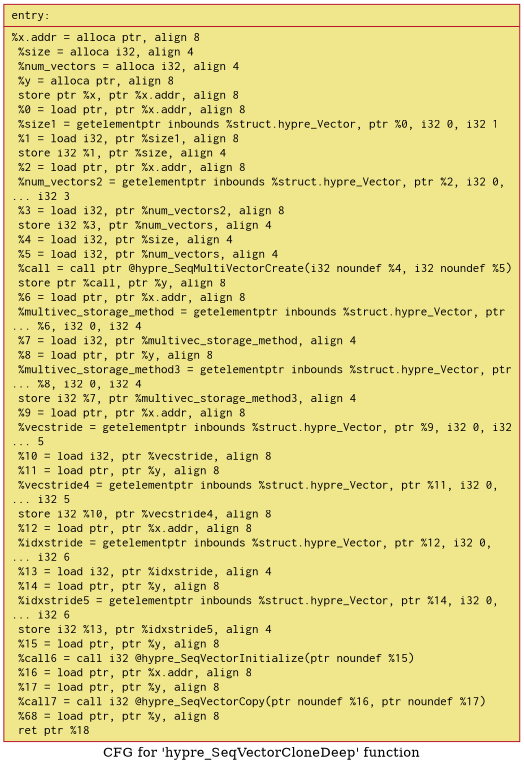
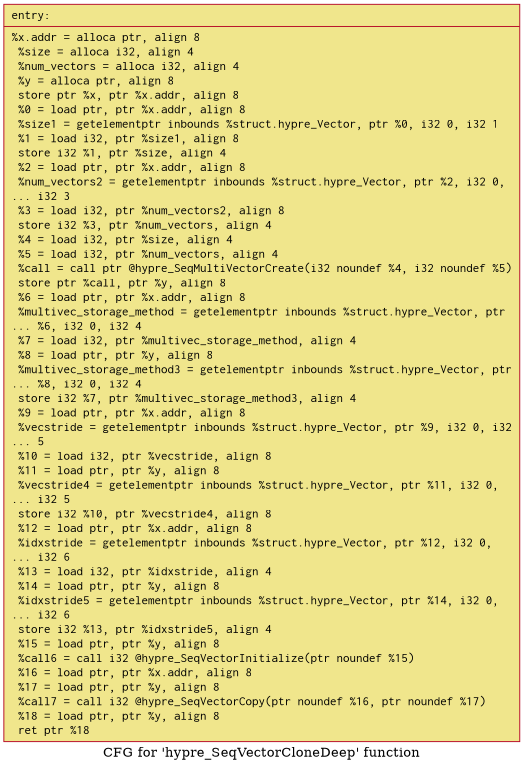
node "entry:": text "%68 = load ptr, ptr %y, align 8" -> "%18 = load ptr, ptr %y, align 8"
